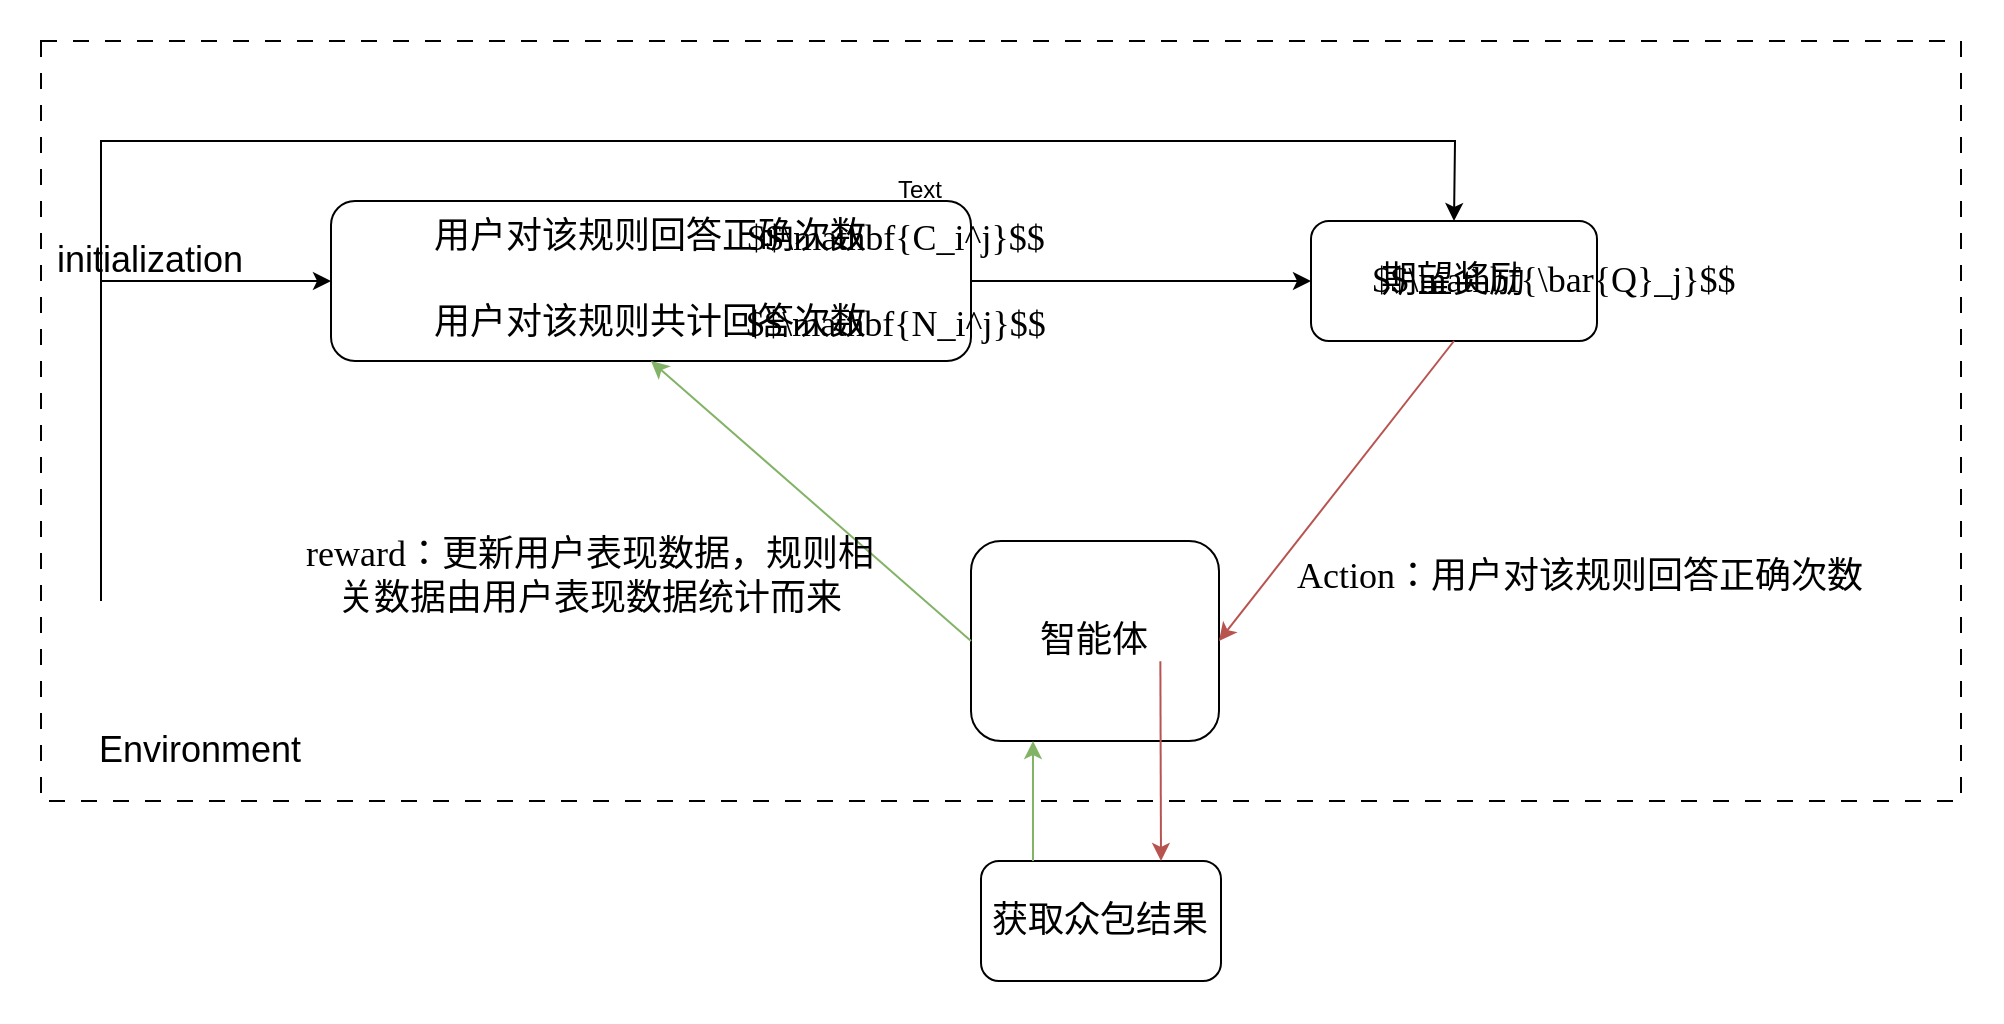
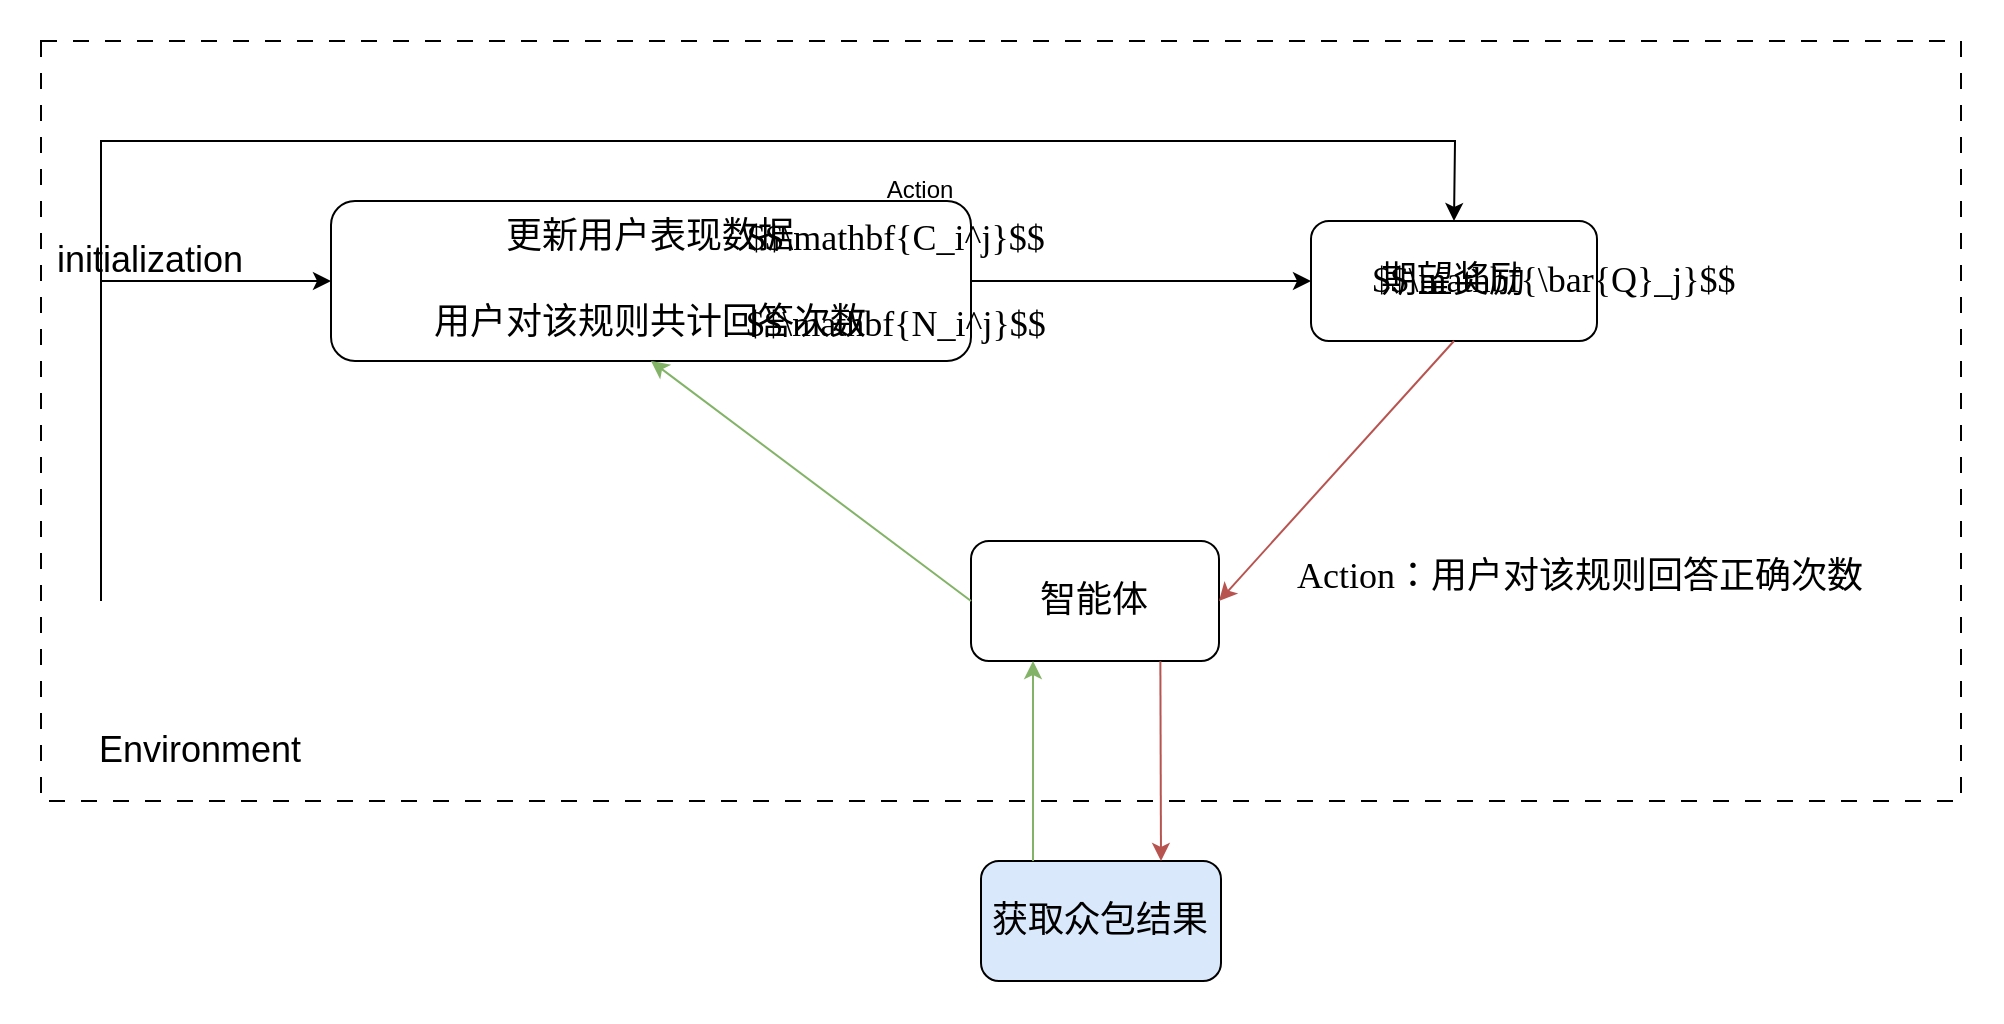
node "Text": label "Text" -> "Action"
node "用户对该规则回答正确次数 用户对该规则共计回答次数": label "用户对该规则回答正确次数 用户对该规则共计回答次数" -> "更新用户表现数据 用户对该规则共计回答次数"
node "reward：更新用户表现数据，规则相关数据由用户表现数据统计而来": removed
node "智能体": size 248x200 -> 248x120
node "获取众包结果": fillcolor #ffffff -> #dae8fc
